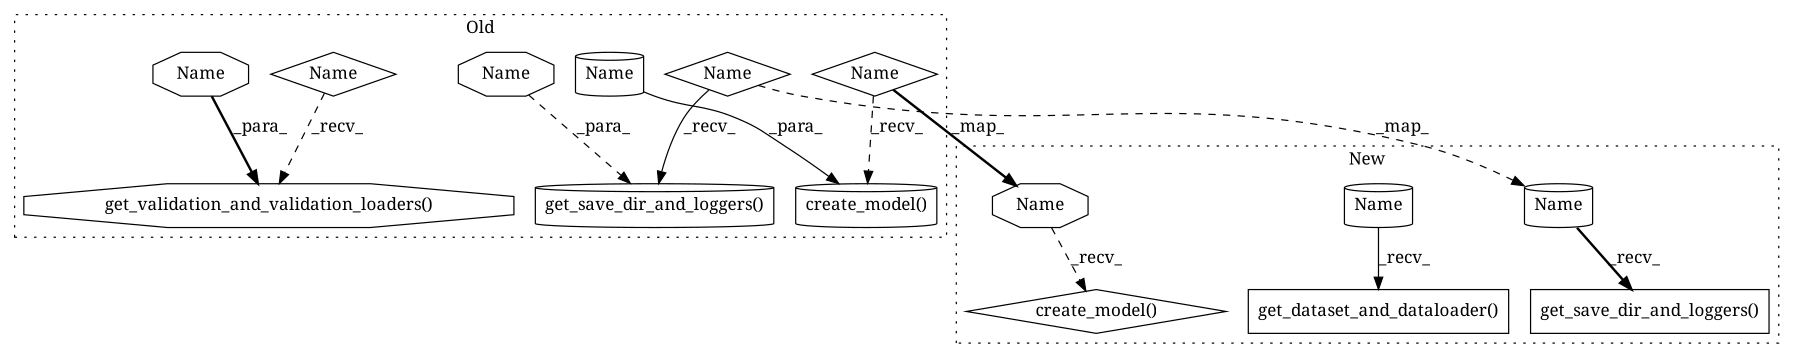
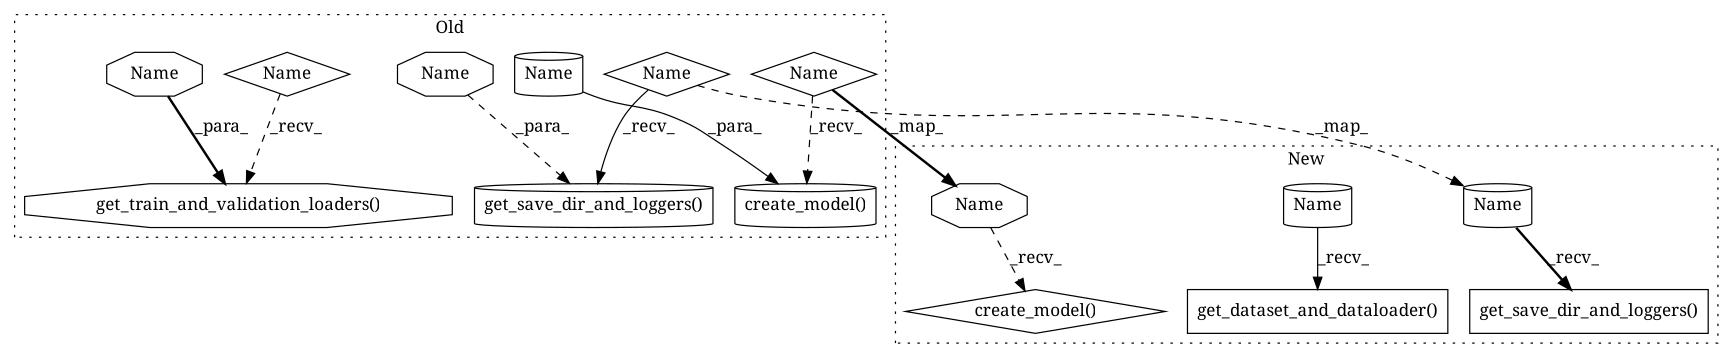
node "get_validation_and_validation_loaders()": label "get_validation_and_validation_loaders()" -> "get_train_and_validation_loaders()"
